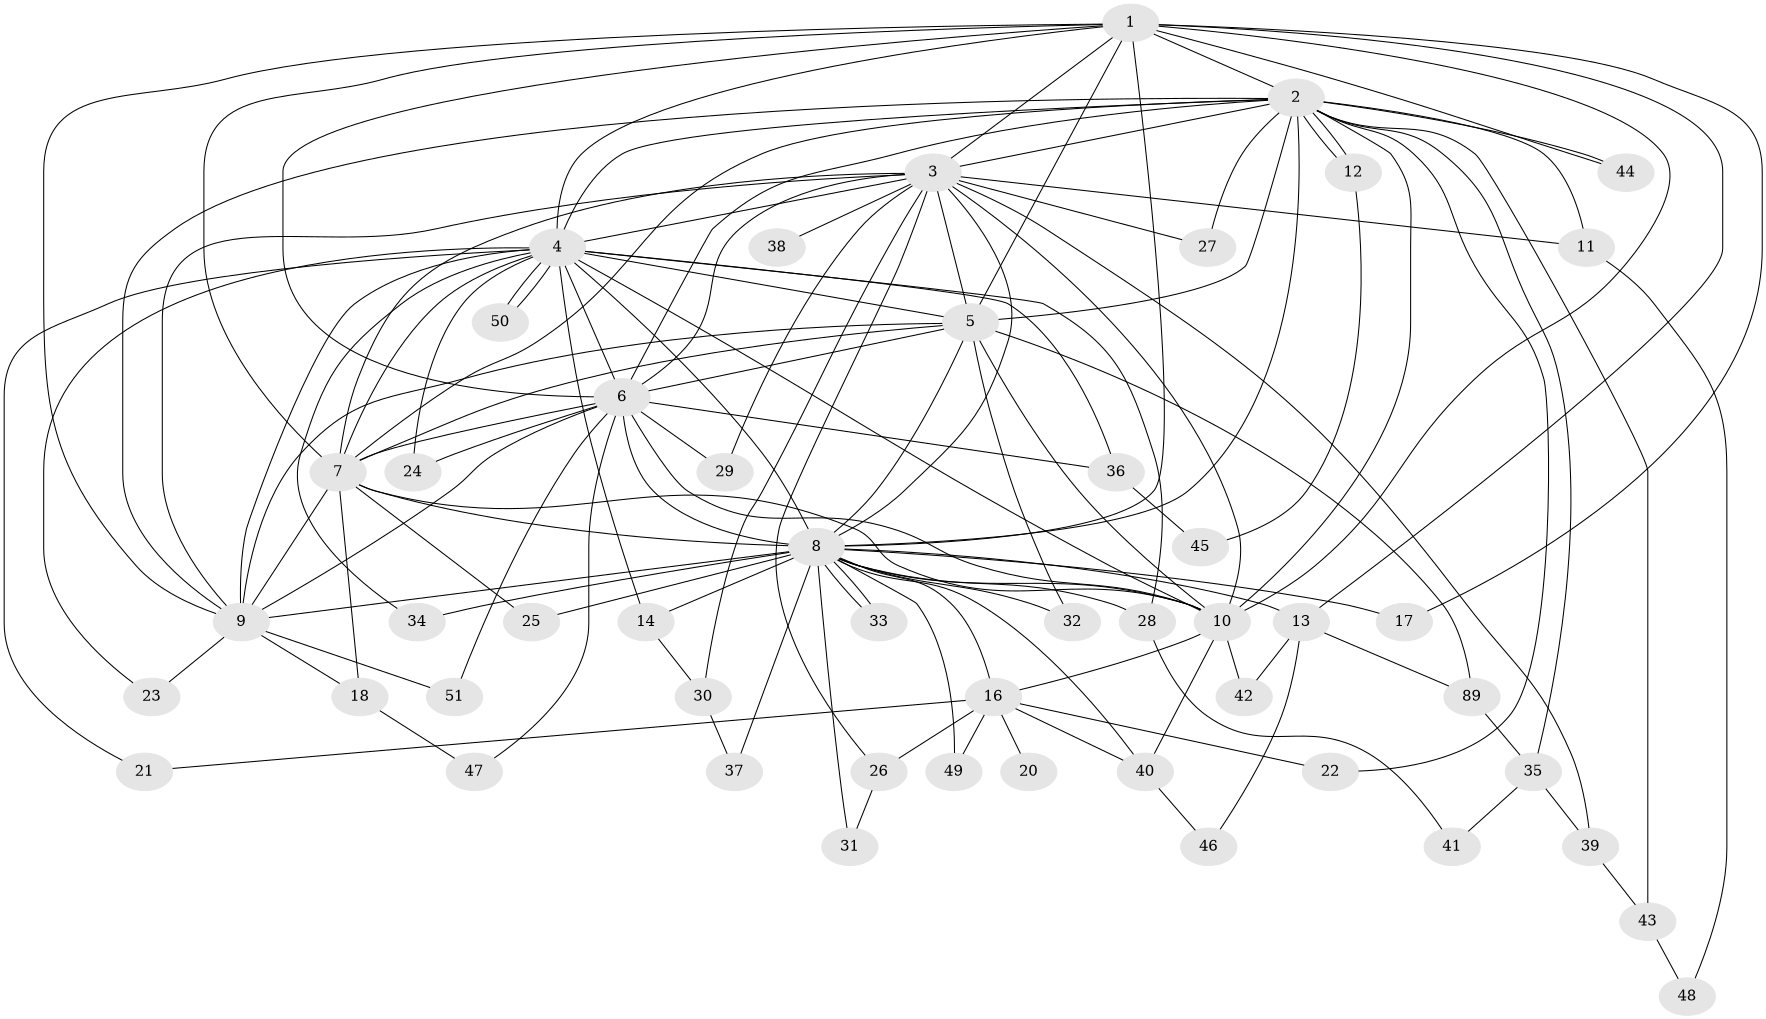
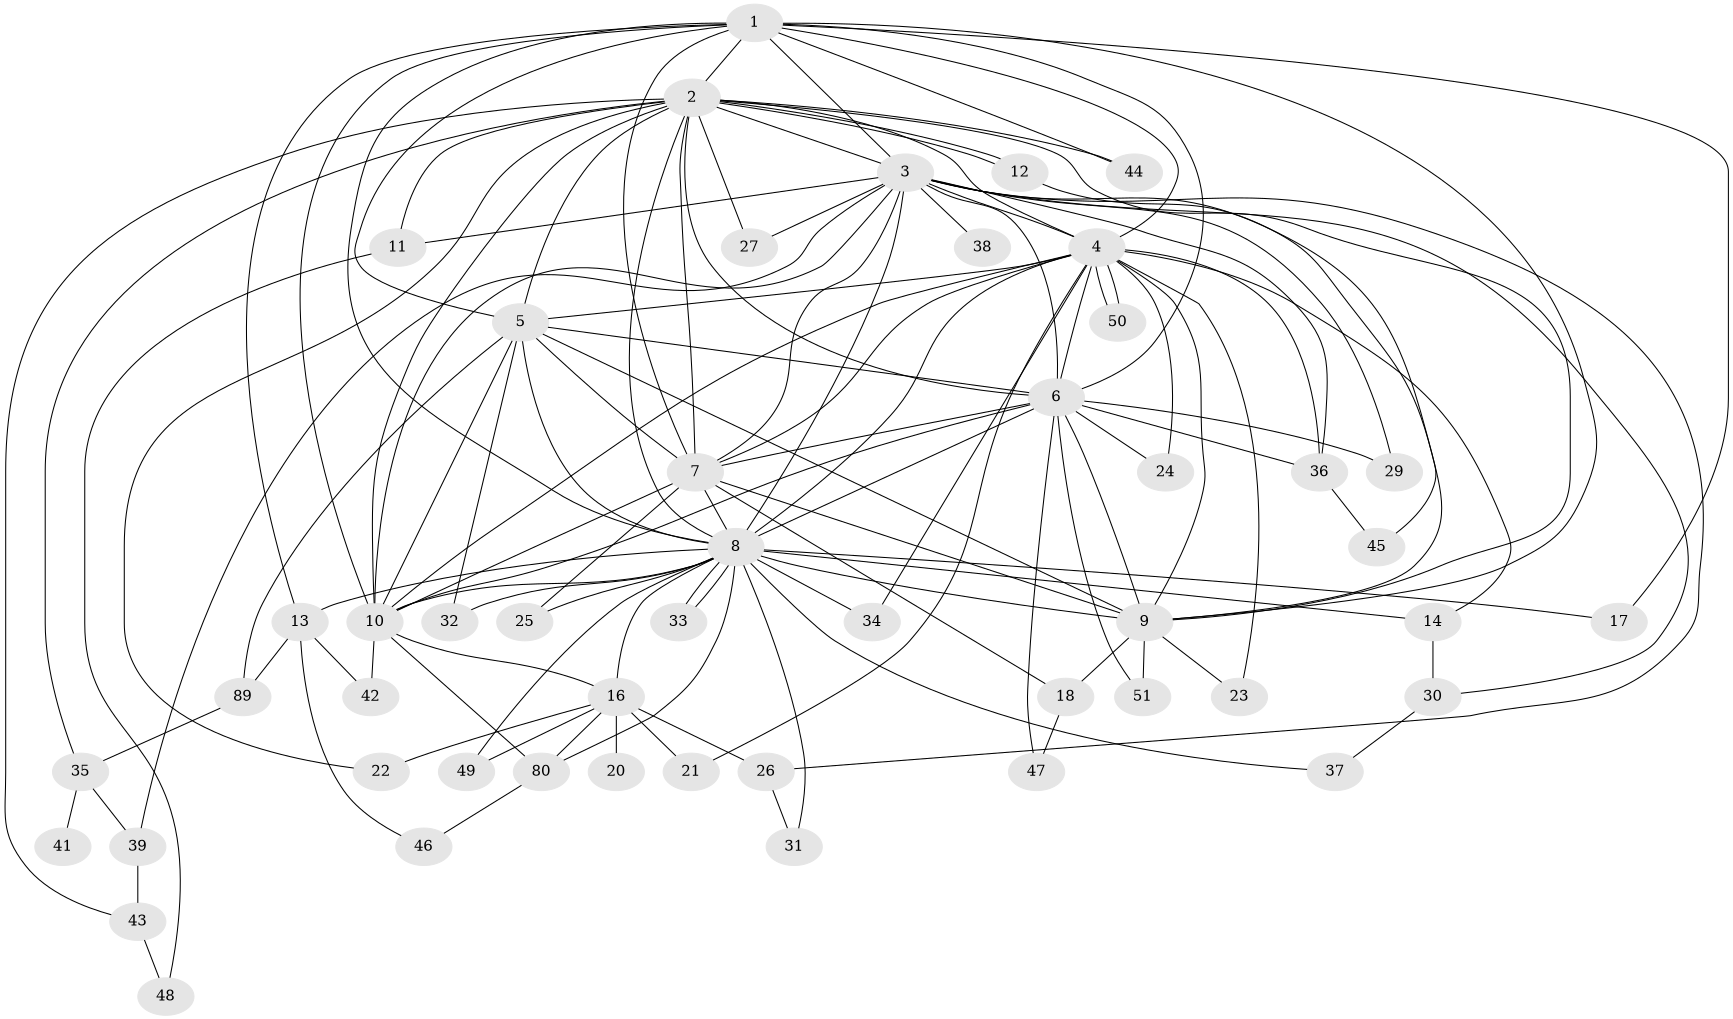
edge "3" -- "5": now "3" -- "36"
node "28": removed
node "40": label "40" -> "80"
